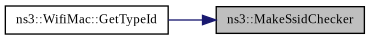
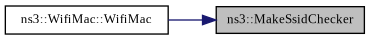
node "ns3::WifiMac::GetTypeId": label "ns3::WifiMac::GetTypeId" -> "ns3::WifiMac::WifiMac"
